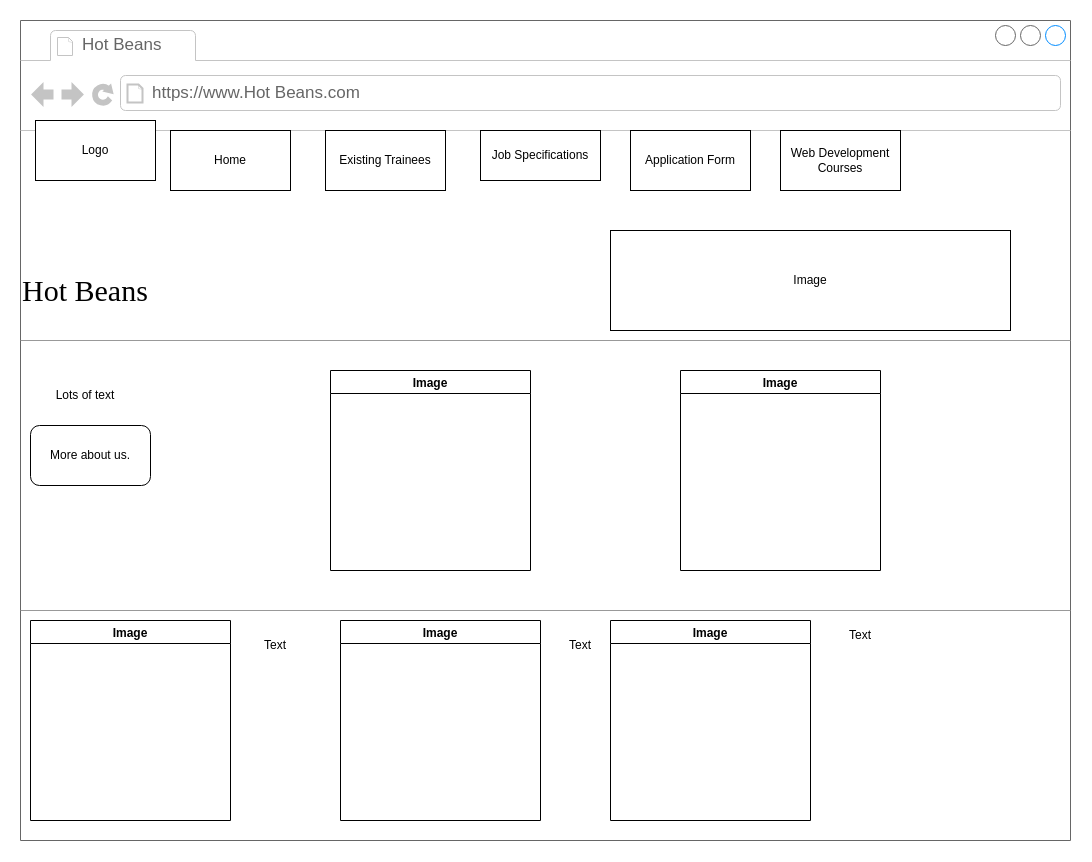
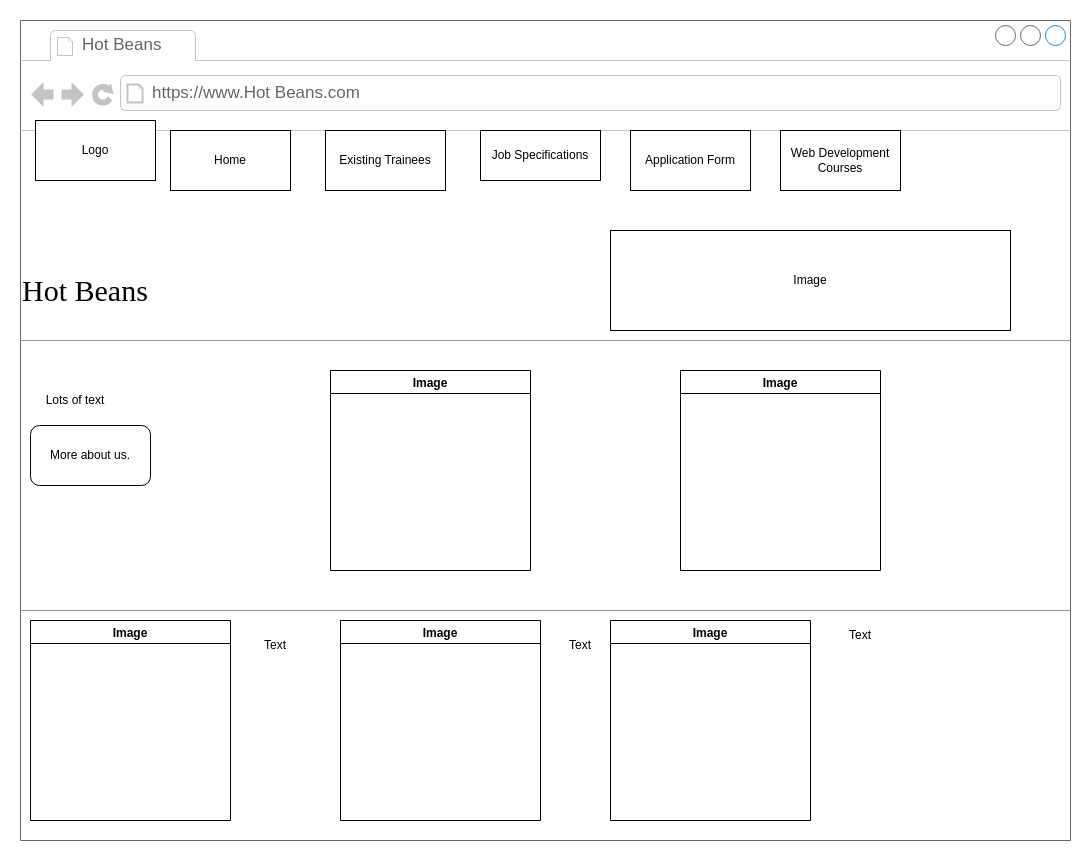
node "Lots of text": moved (86, 396) -> (76, 401)
